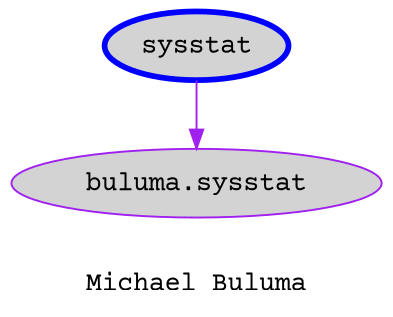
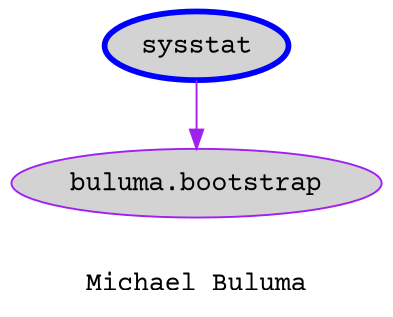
node "buluma.sysstat": label "buluma.sysstat" -> "buluma.bootstrap"
